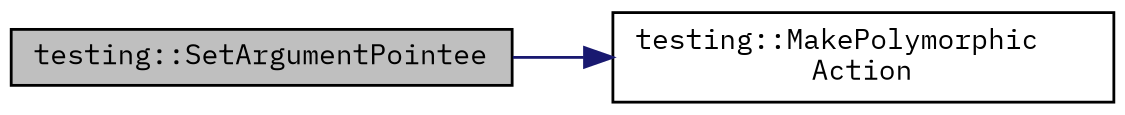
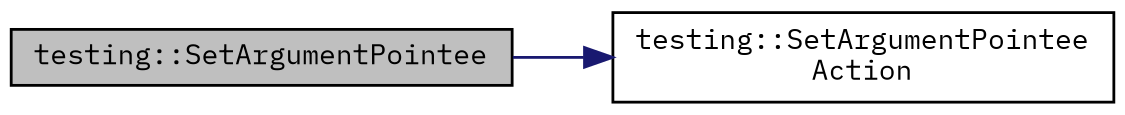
node "testing::MakePolymorphic Action": label "testing::MakePolymorphic Action" -> "testing::SetArgumentPointee Action"
